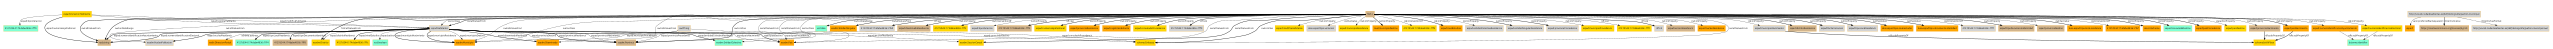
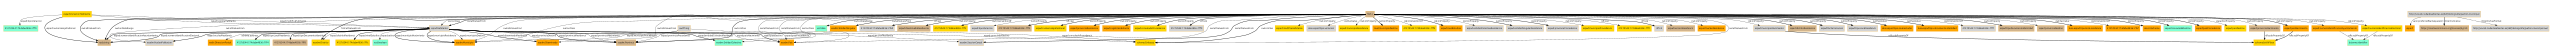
node "esadm:SeccionCensal": fillcolor gold -> lightgrey
